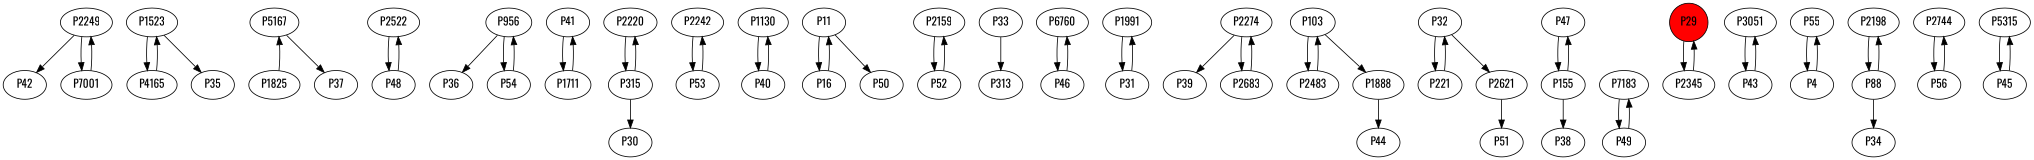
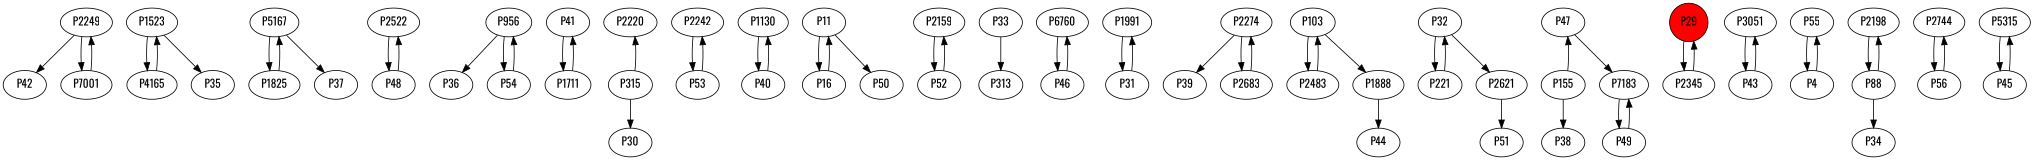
edge "P5167" -> "P1825": added
edge "P2220" -> "P315": removed
edge "P47" -> "P155": now "P47" -> "P7183"
